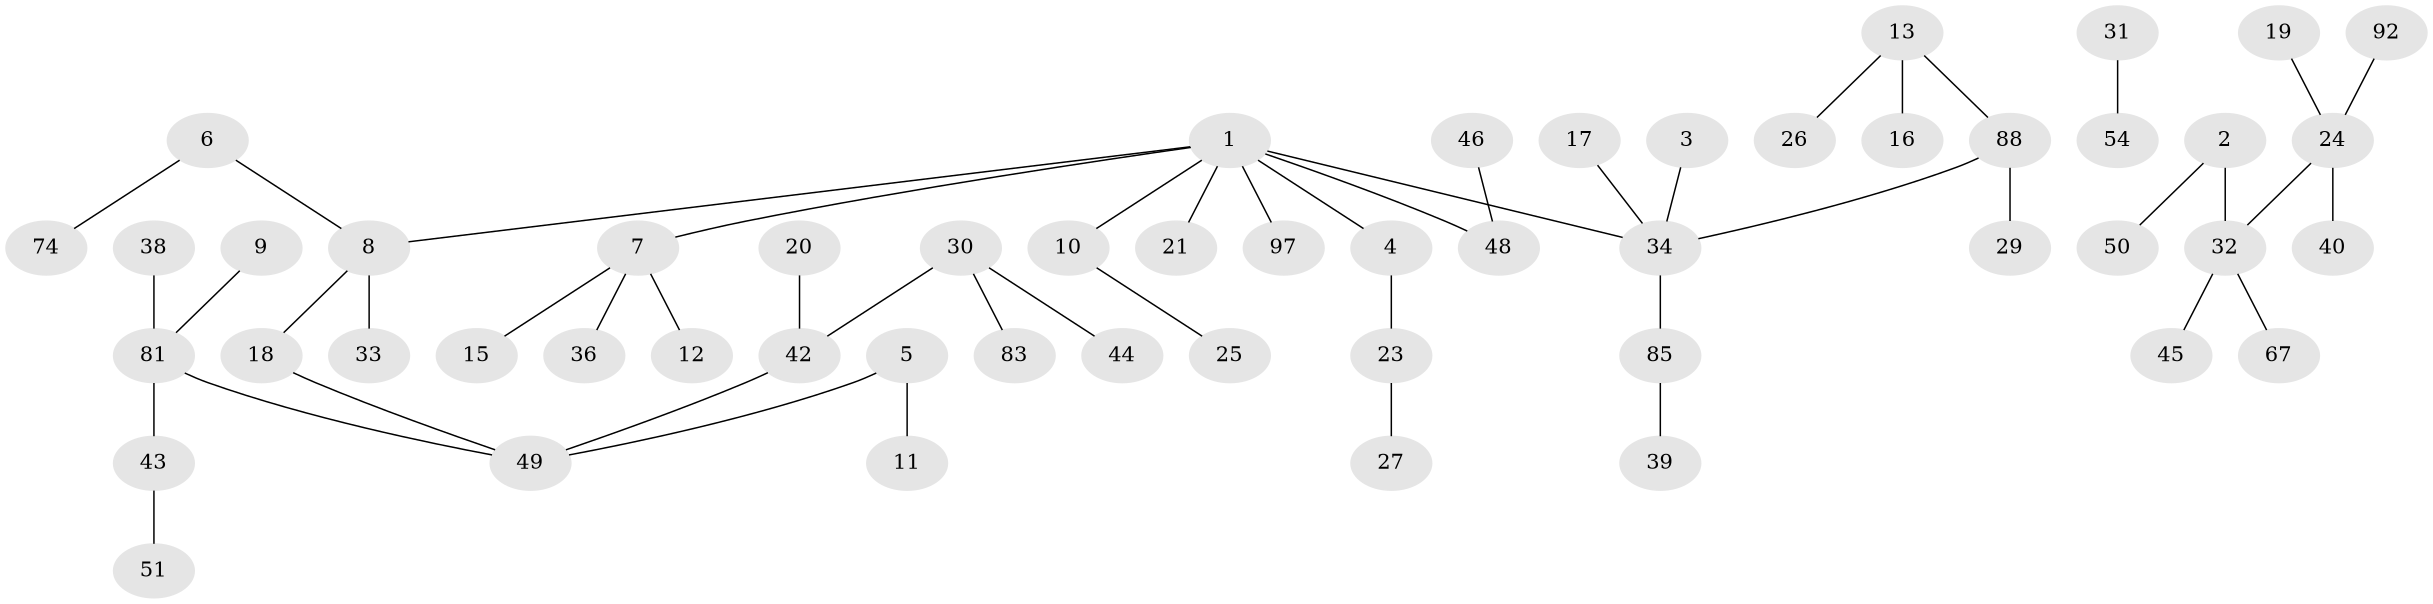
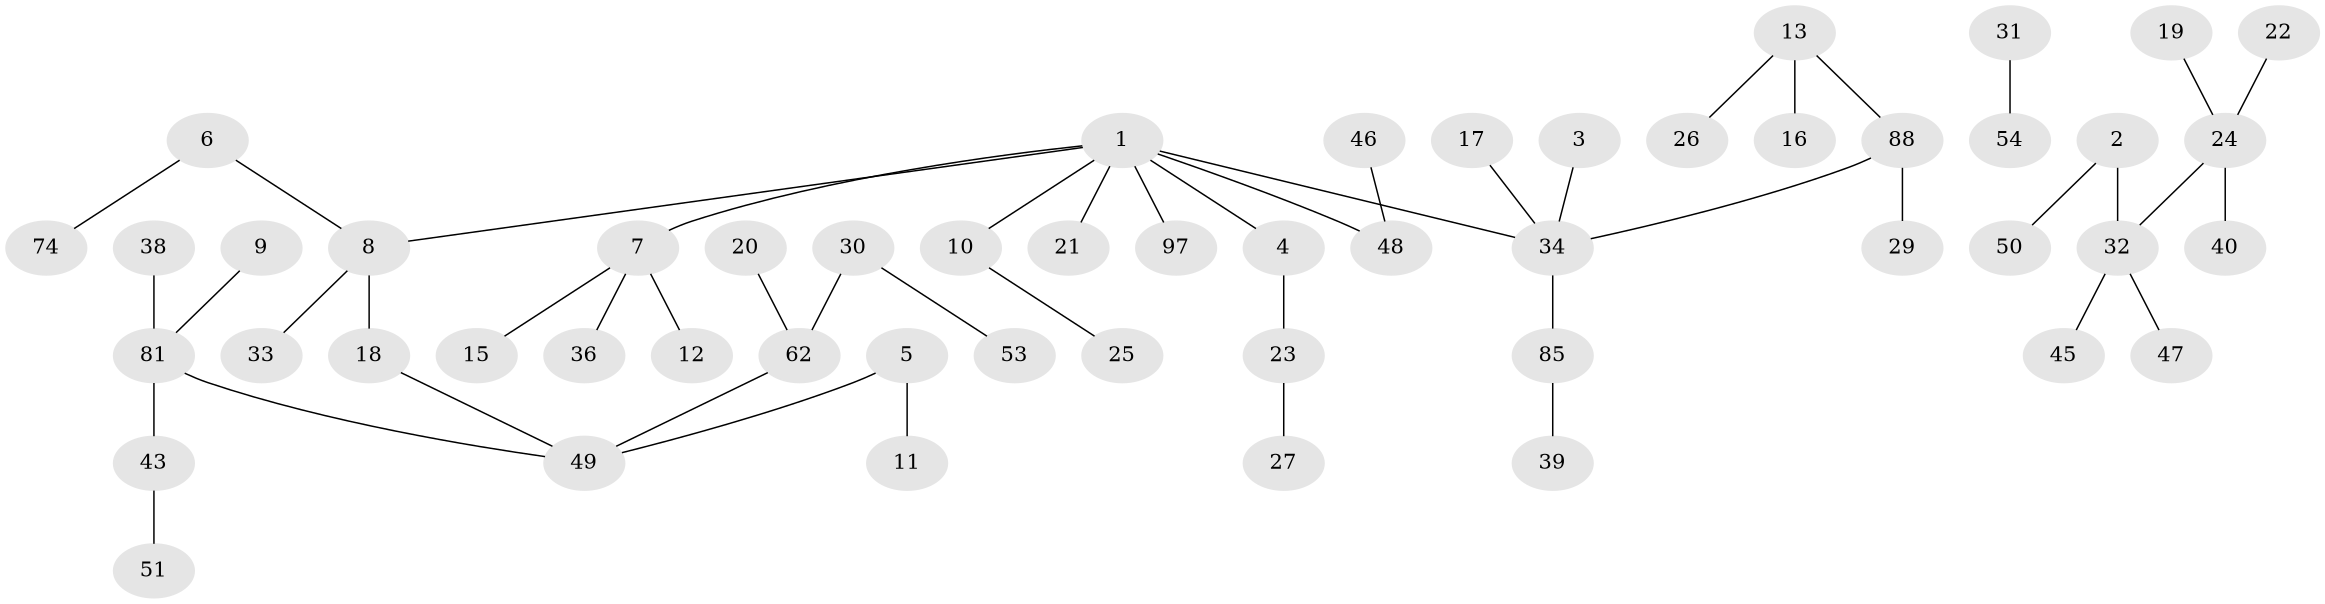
node "92": label "92" -> "22"
node "42": label "42" -> "62"
node "83": label "83" -> "53"
node "44": removed
node "67": label "67" -> "47"
